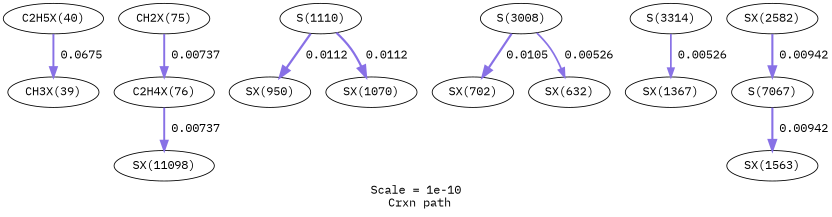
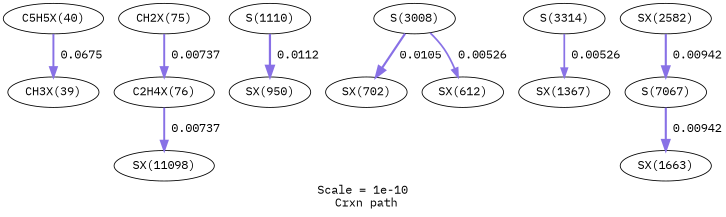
node "C2H5X(40)": label "C2H5X(40)" -> "C5H5X(40)"
node "SX(1070)": removed
node "SX(632)": label "SX(632)" -> "SX(612)"
node "SX(1563)": label "SX(1563)" -> "SX(1663)"
